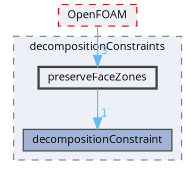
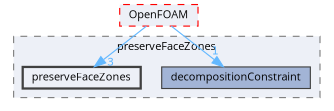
cluster "decompositionConstraints": label "decompositionConstraints" -> "preserveFaceZones"
edge "preserveFaceZones" -> "decompositionConstraint": now "OpenFOAM" -> "decompositionConstraint"
